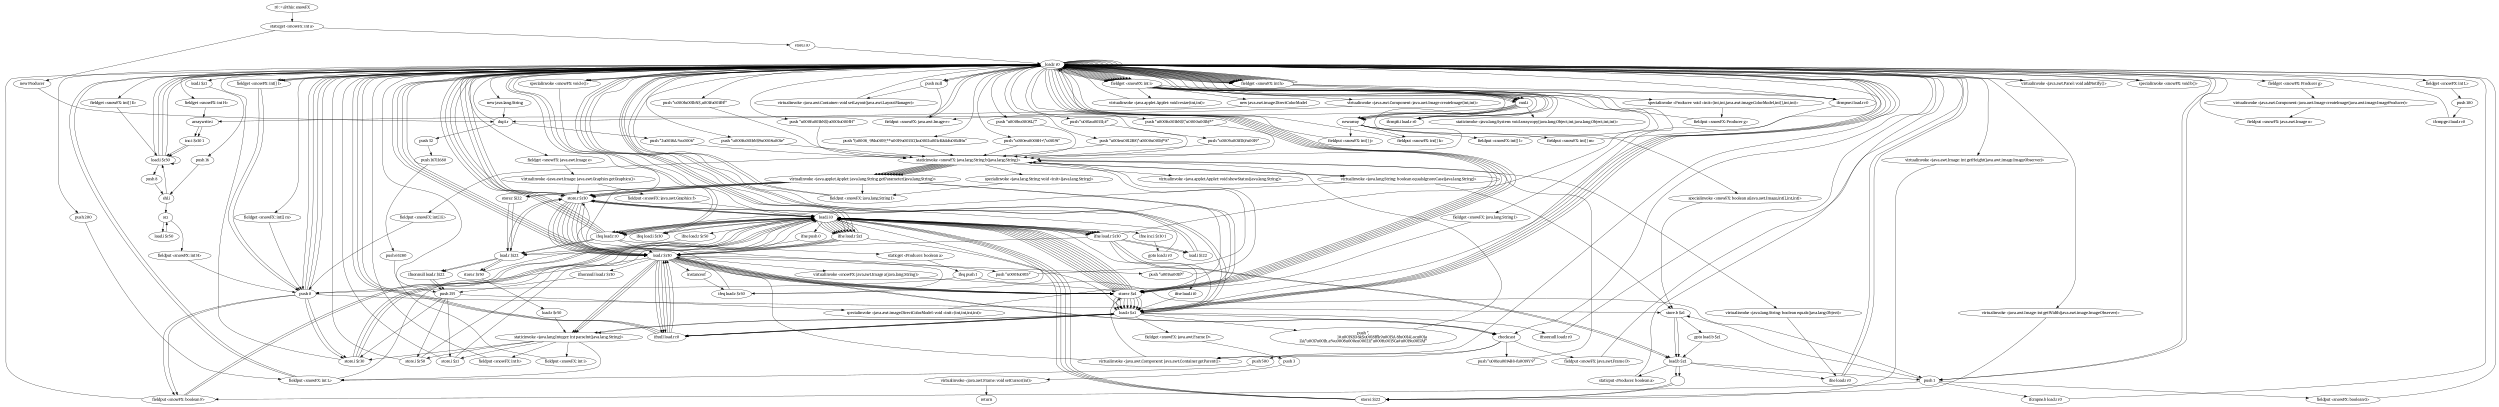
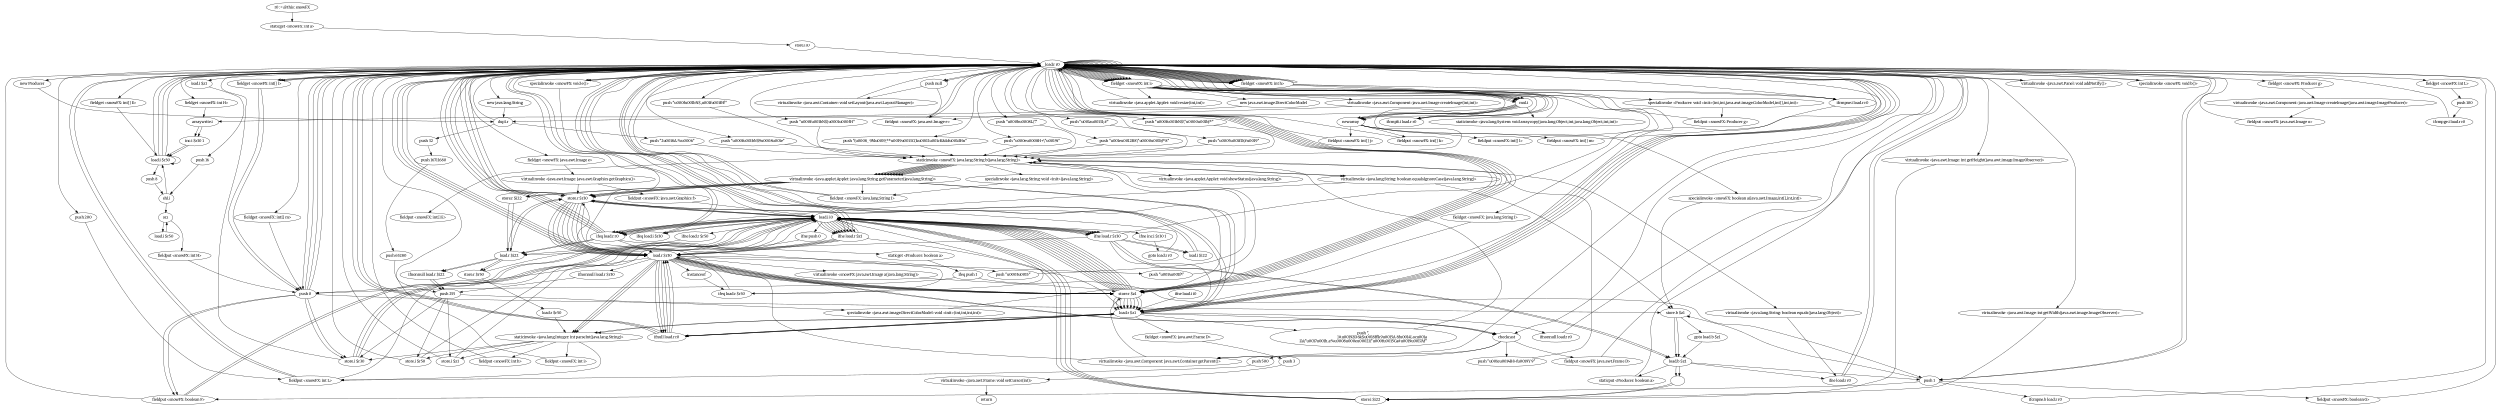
edge "staticget <snowFX: int a>" -> "new Producer": now "load.r r0" -> "new Producer"
edge "load.i i0" -> "ifne load.i i0": removed
edge "fieldput <snowFX: int[] E>" -> "push 0": removed
